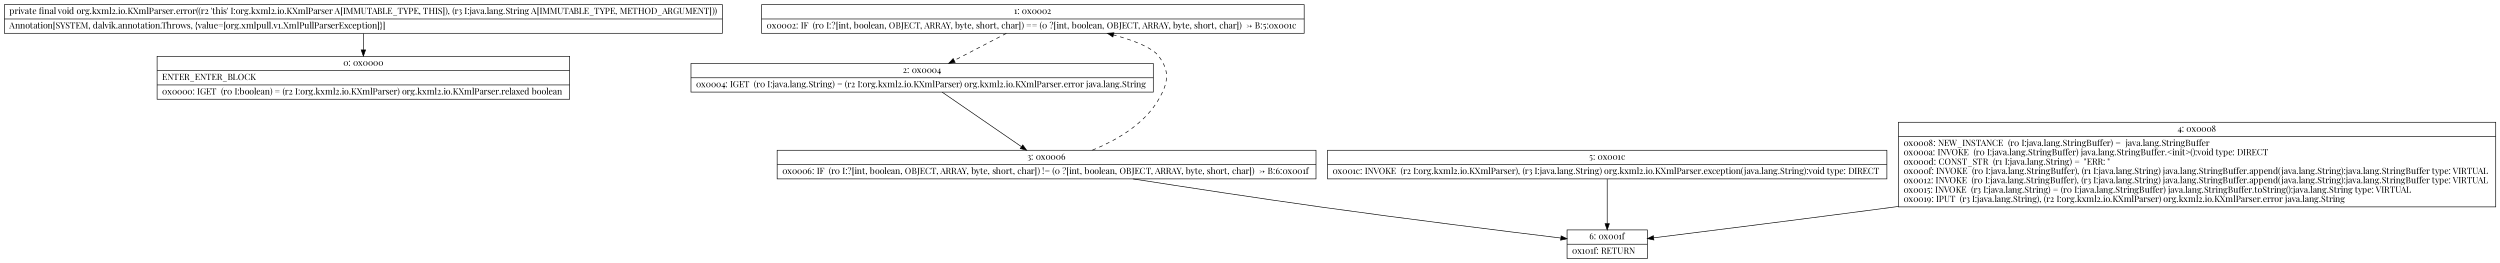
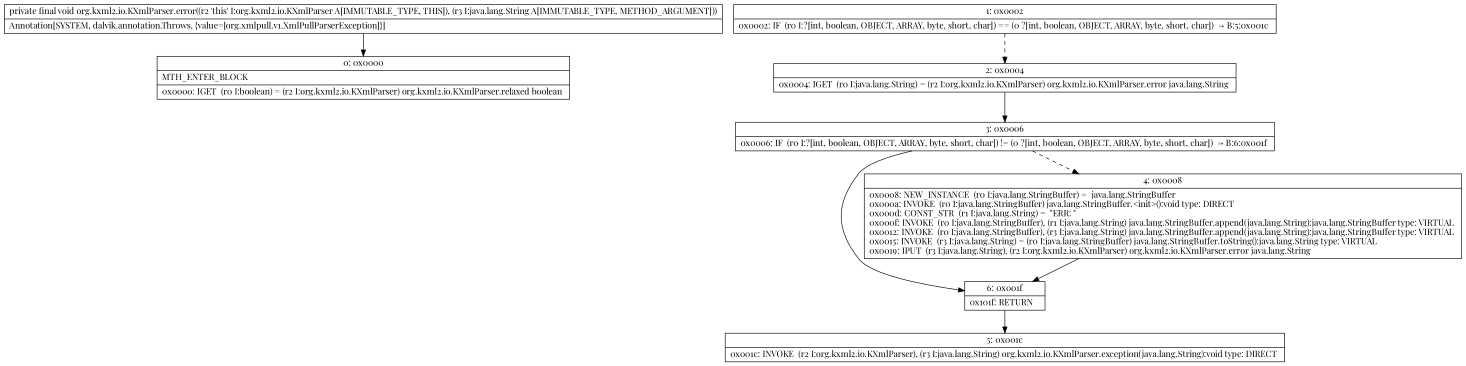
node "0: 0x0000": text "ENTER_ENTER_BLOCK" -> "MTH_ENTER_BLOCK"
edge "3: 0x0006" -> "1: 0x0002": now "3: 0x0006" -> "4: 0x0008"
edge "5: 0x001c" -> "6: 0x001f": reversed
